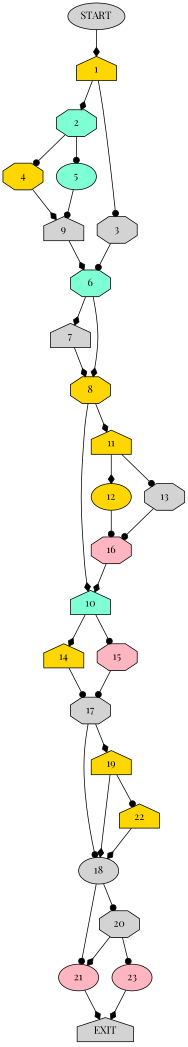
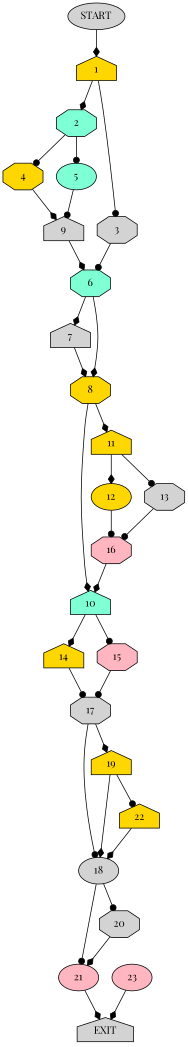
edge "20" -> "23": removed
